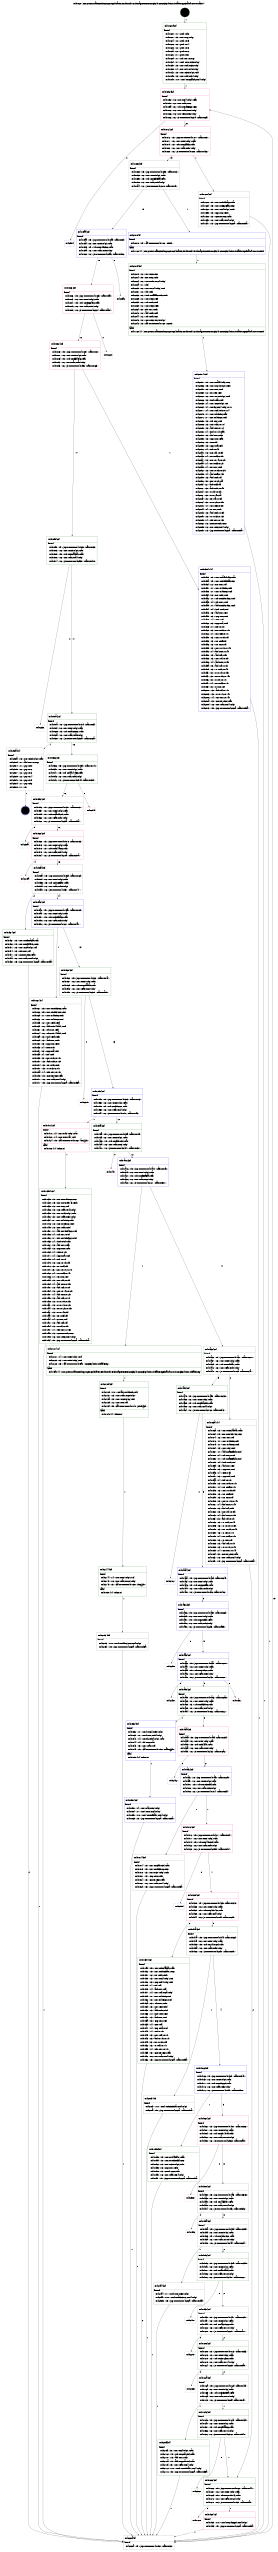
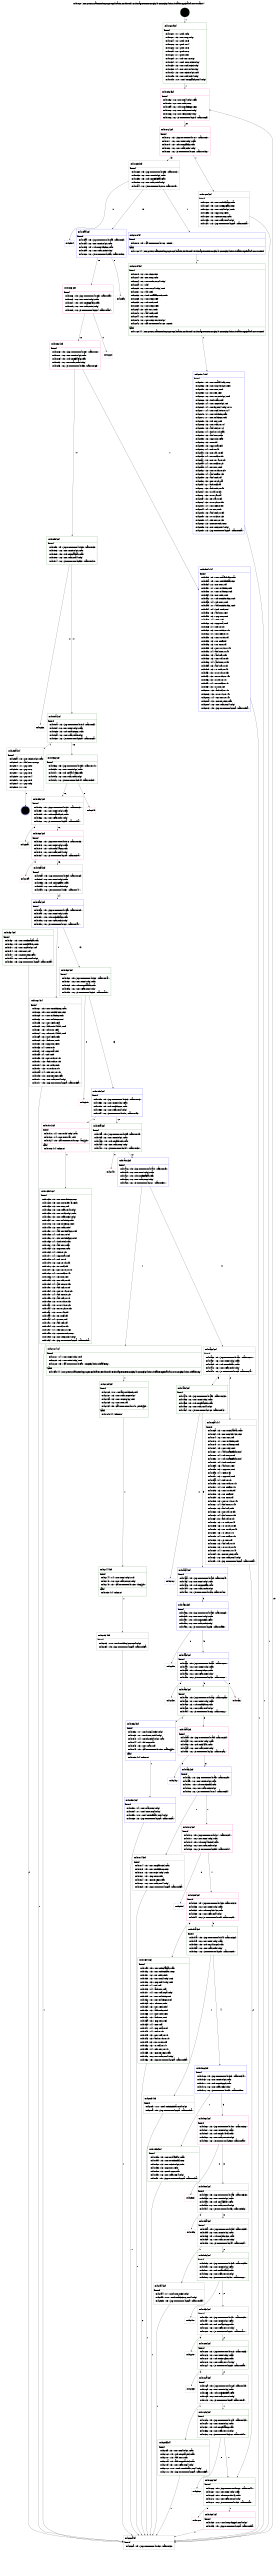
edge "0x401852 [32]" -> "0x40251f": now "0x40188e [28]" -> "0x40251f"
edge "0x40198a [28]" -> "0x401f67 [30]": removed, label "2"
